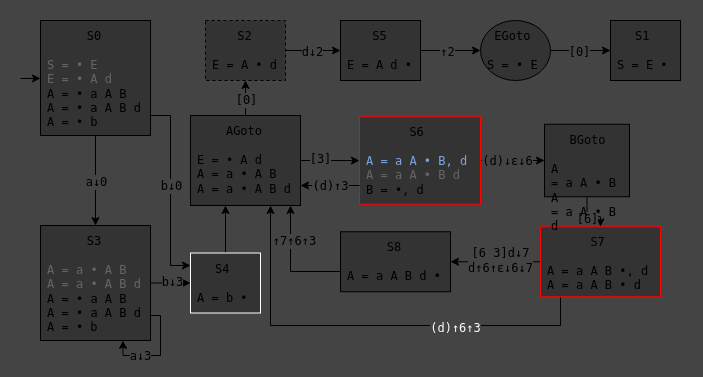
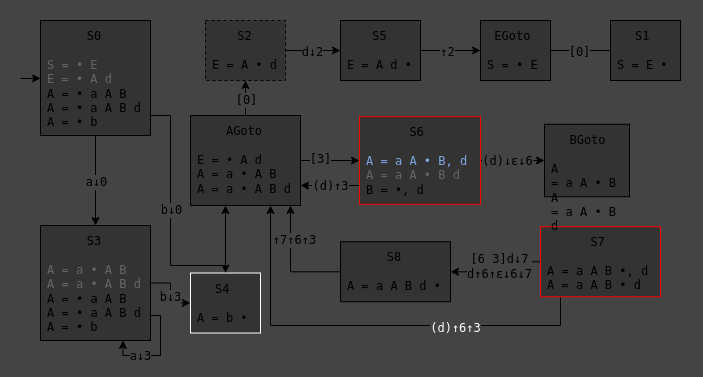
node "EGoto S = • E": shape ellipse -> rectangle
edge "EGoto S = • E" -> "S1 S = E •": arrowhead classic -> none
edge "BGoto A = a A • B A = a A • B d" -> "S7 A = a A B •, d A = a A B • d": removed, label "[6]"
node "S8 A = a A B d •": moved (396, 262) -> (396, 272)
node "S4 A = b •": moved (226, 283) -> (226, 303)
